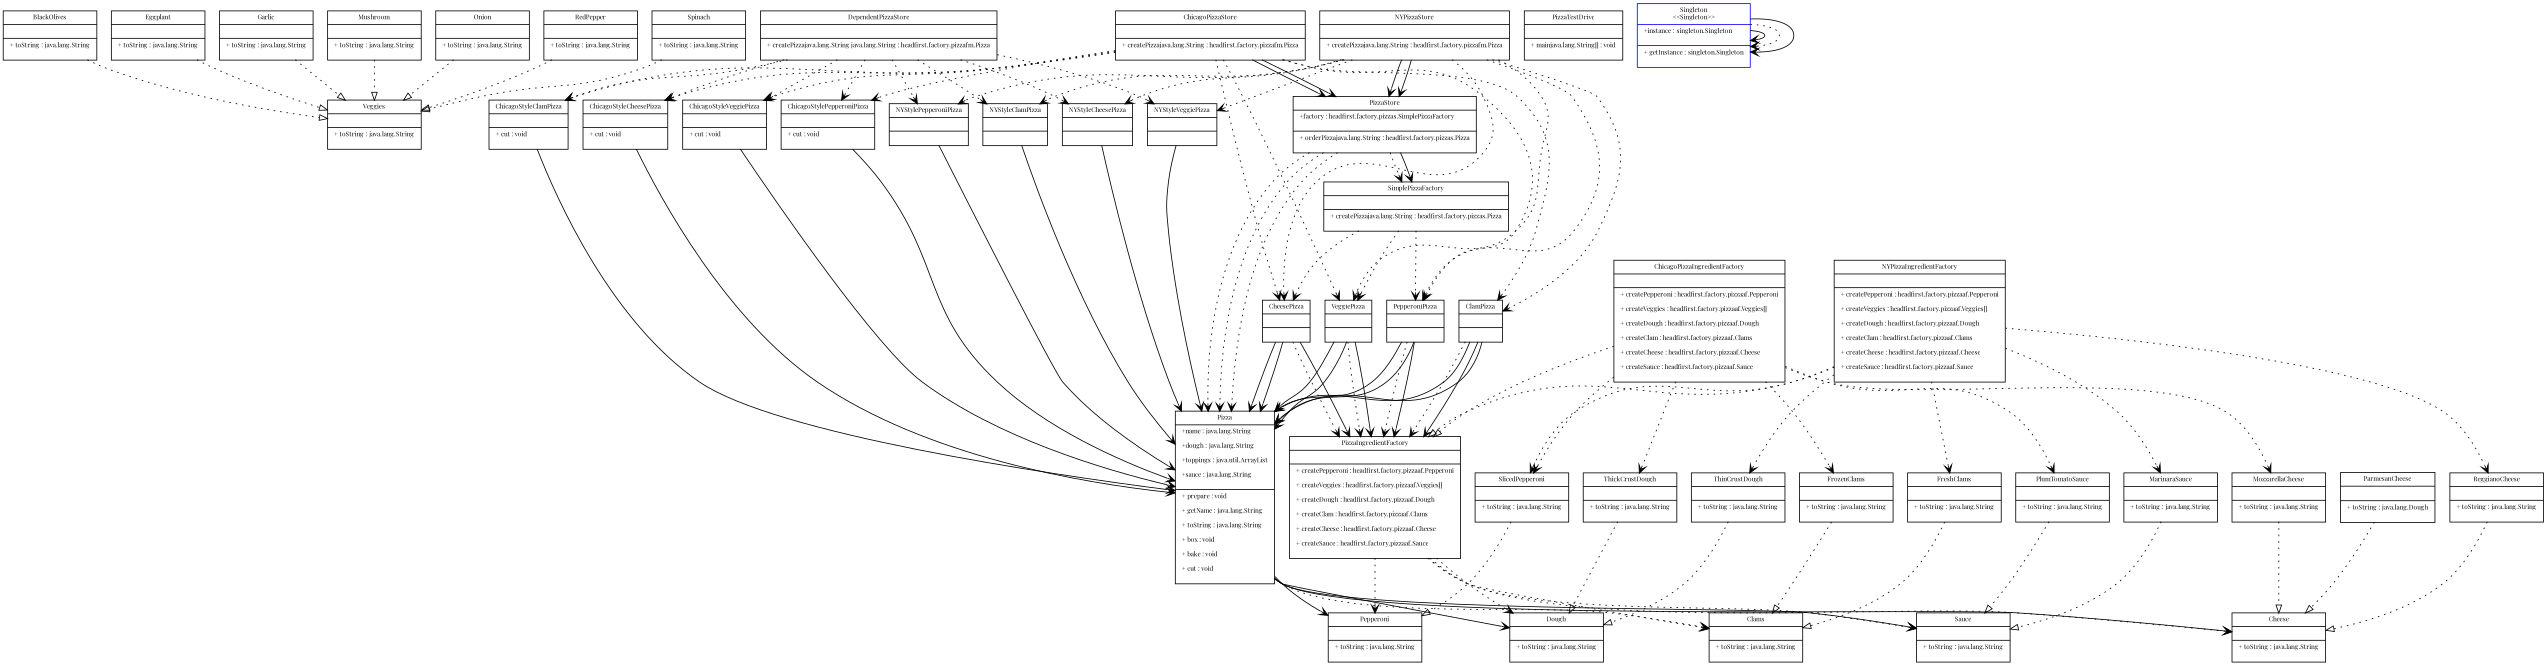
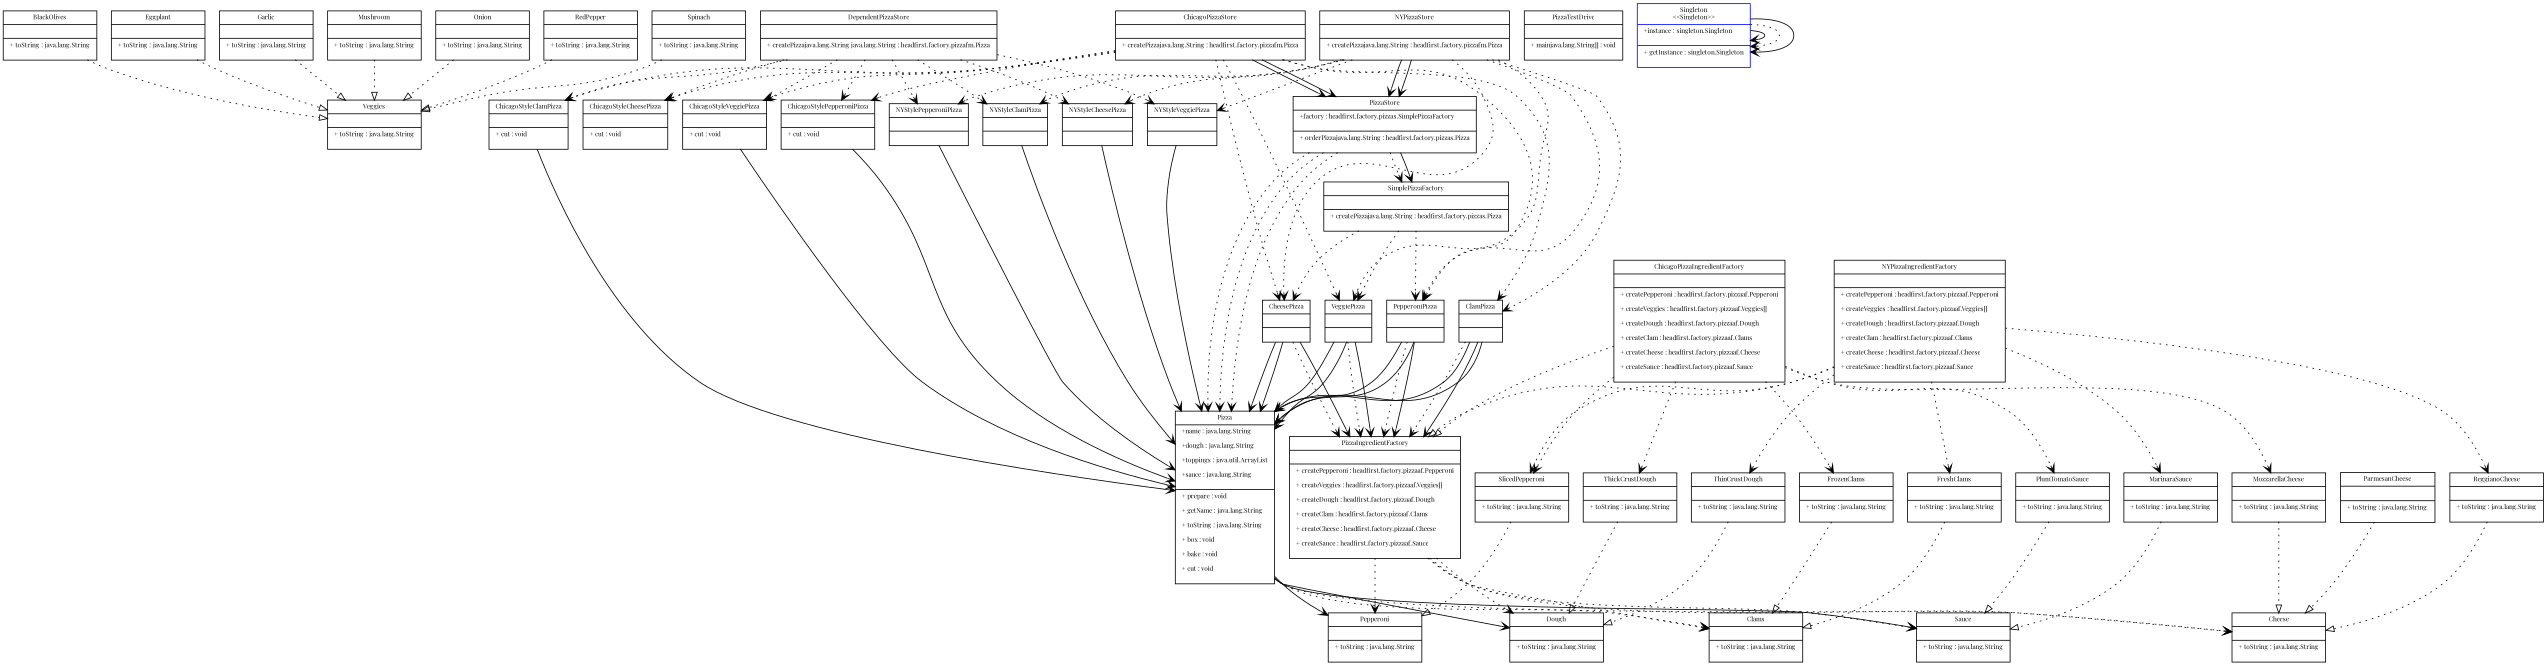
edge "ChicagoStyleCheesePizza" -> "Pizza": removed
node "ParmesanCheese": text "+ toString : java.lang.Dough" -> "+ toString : java.lang.String"
edge "Pizza" -> "Cheese": style normal -> dotted
